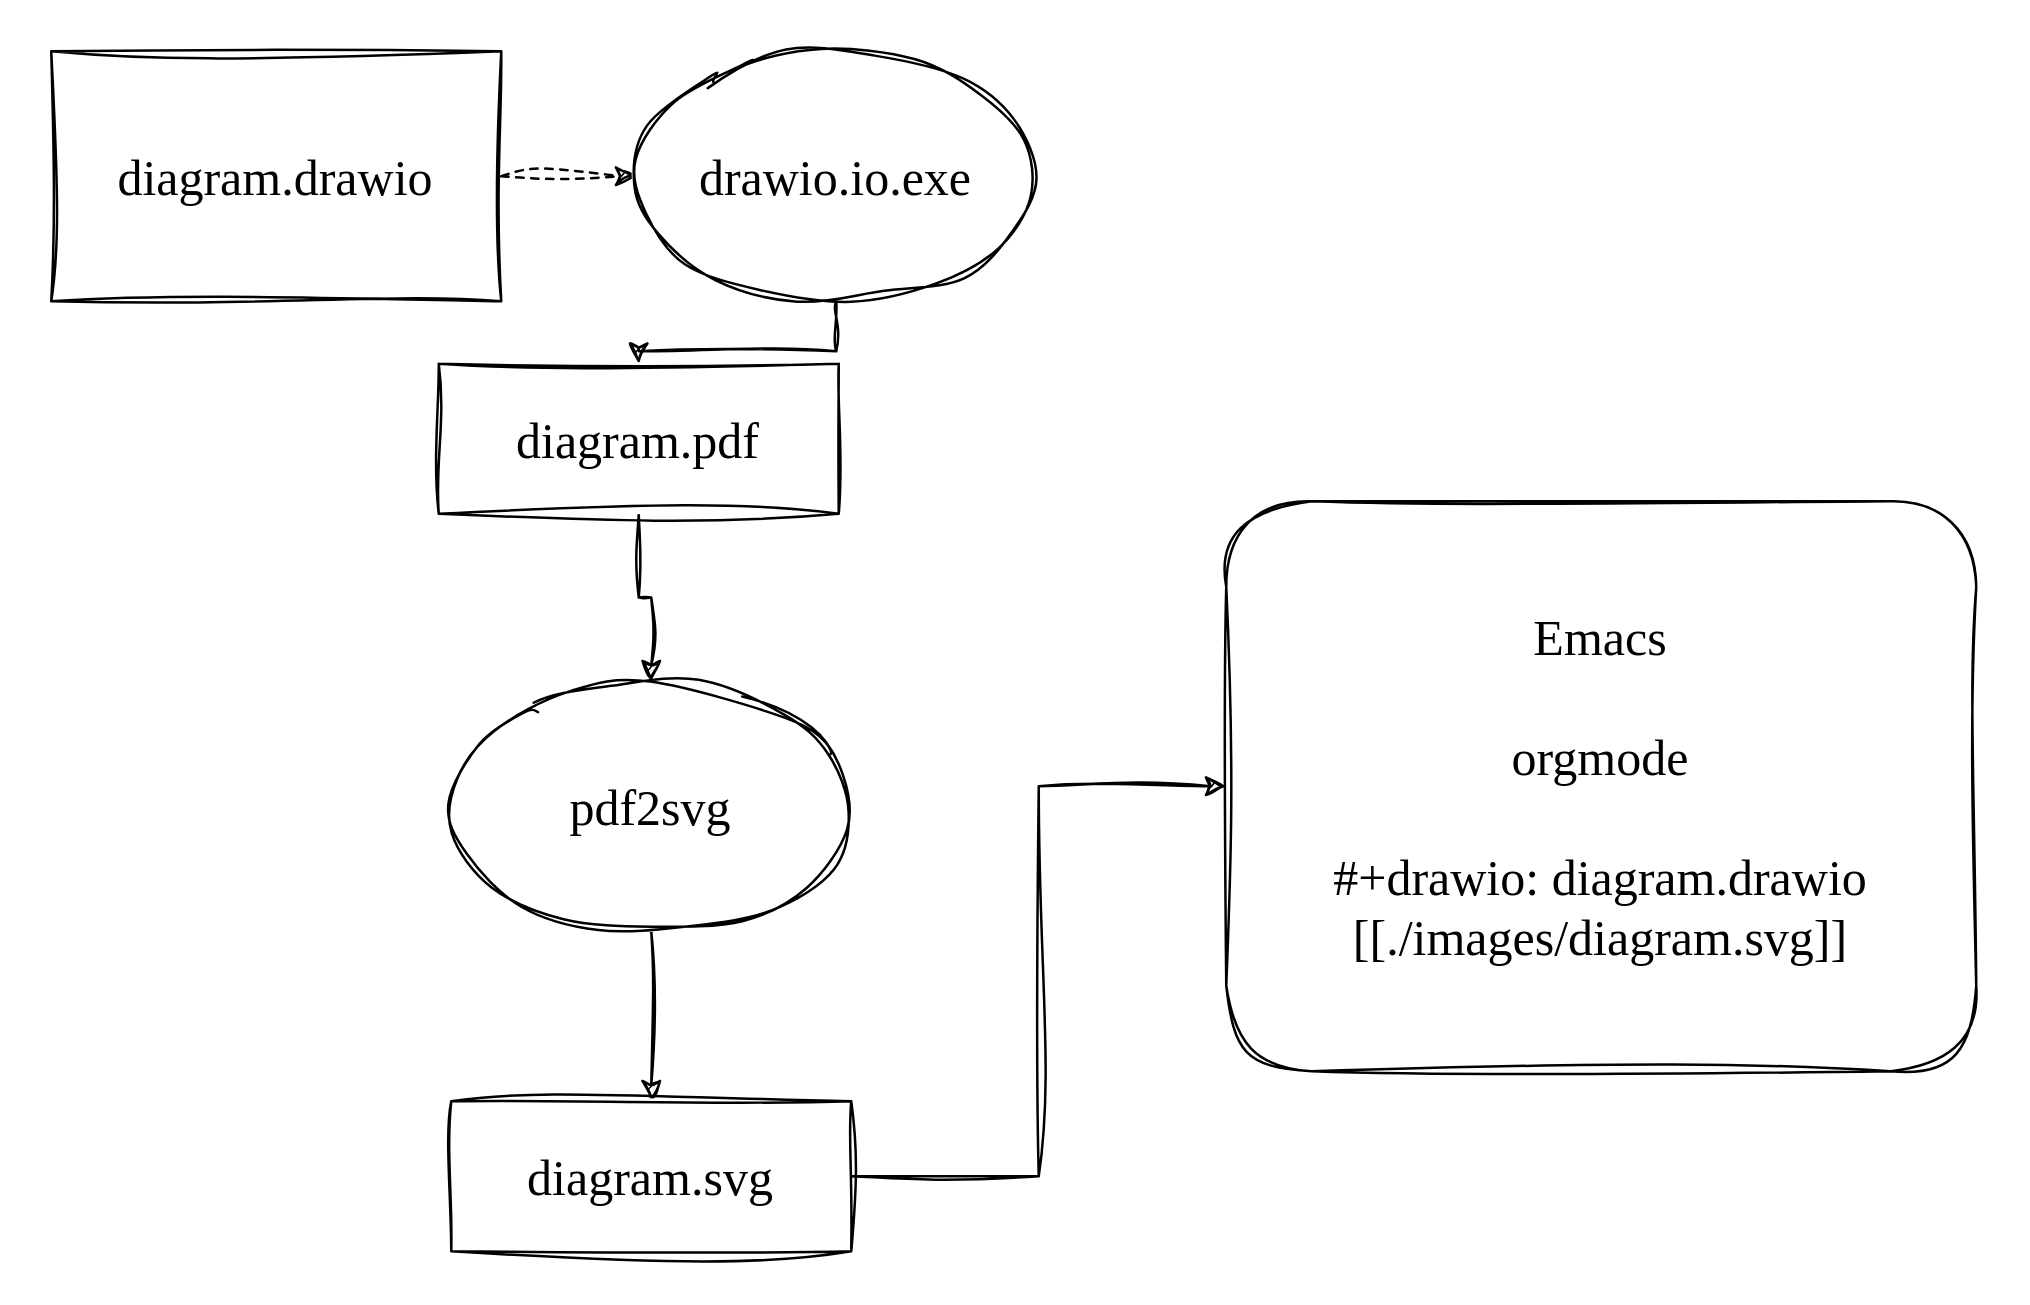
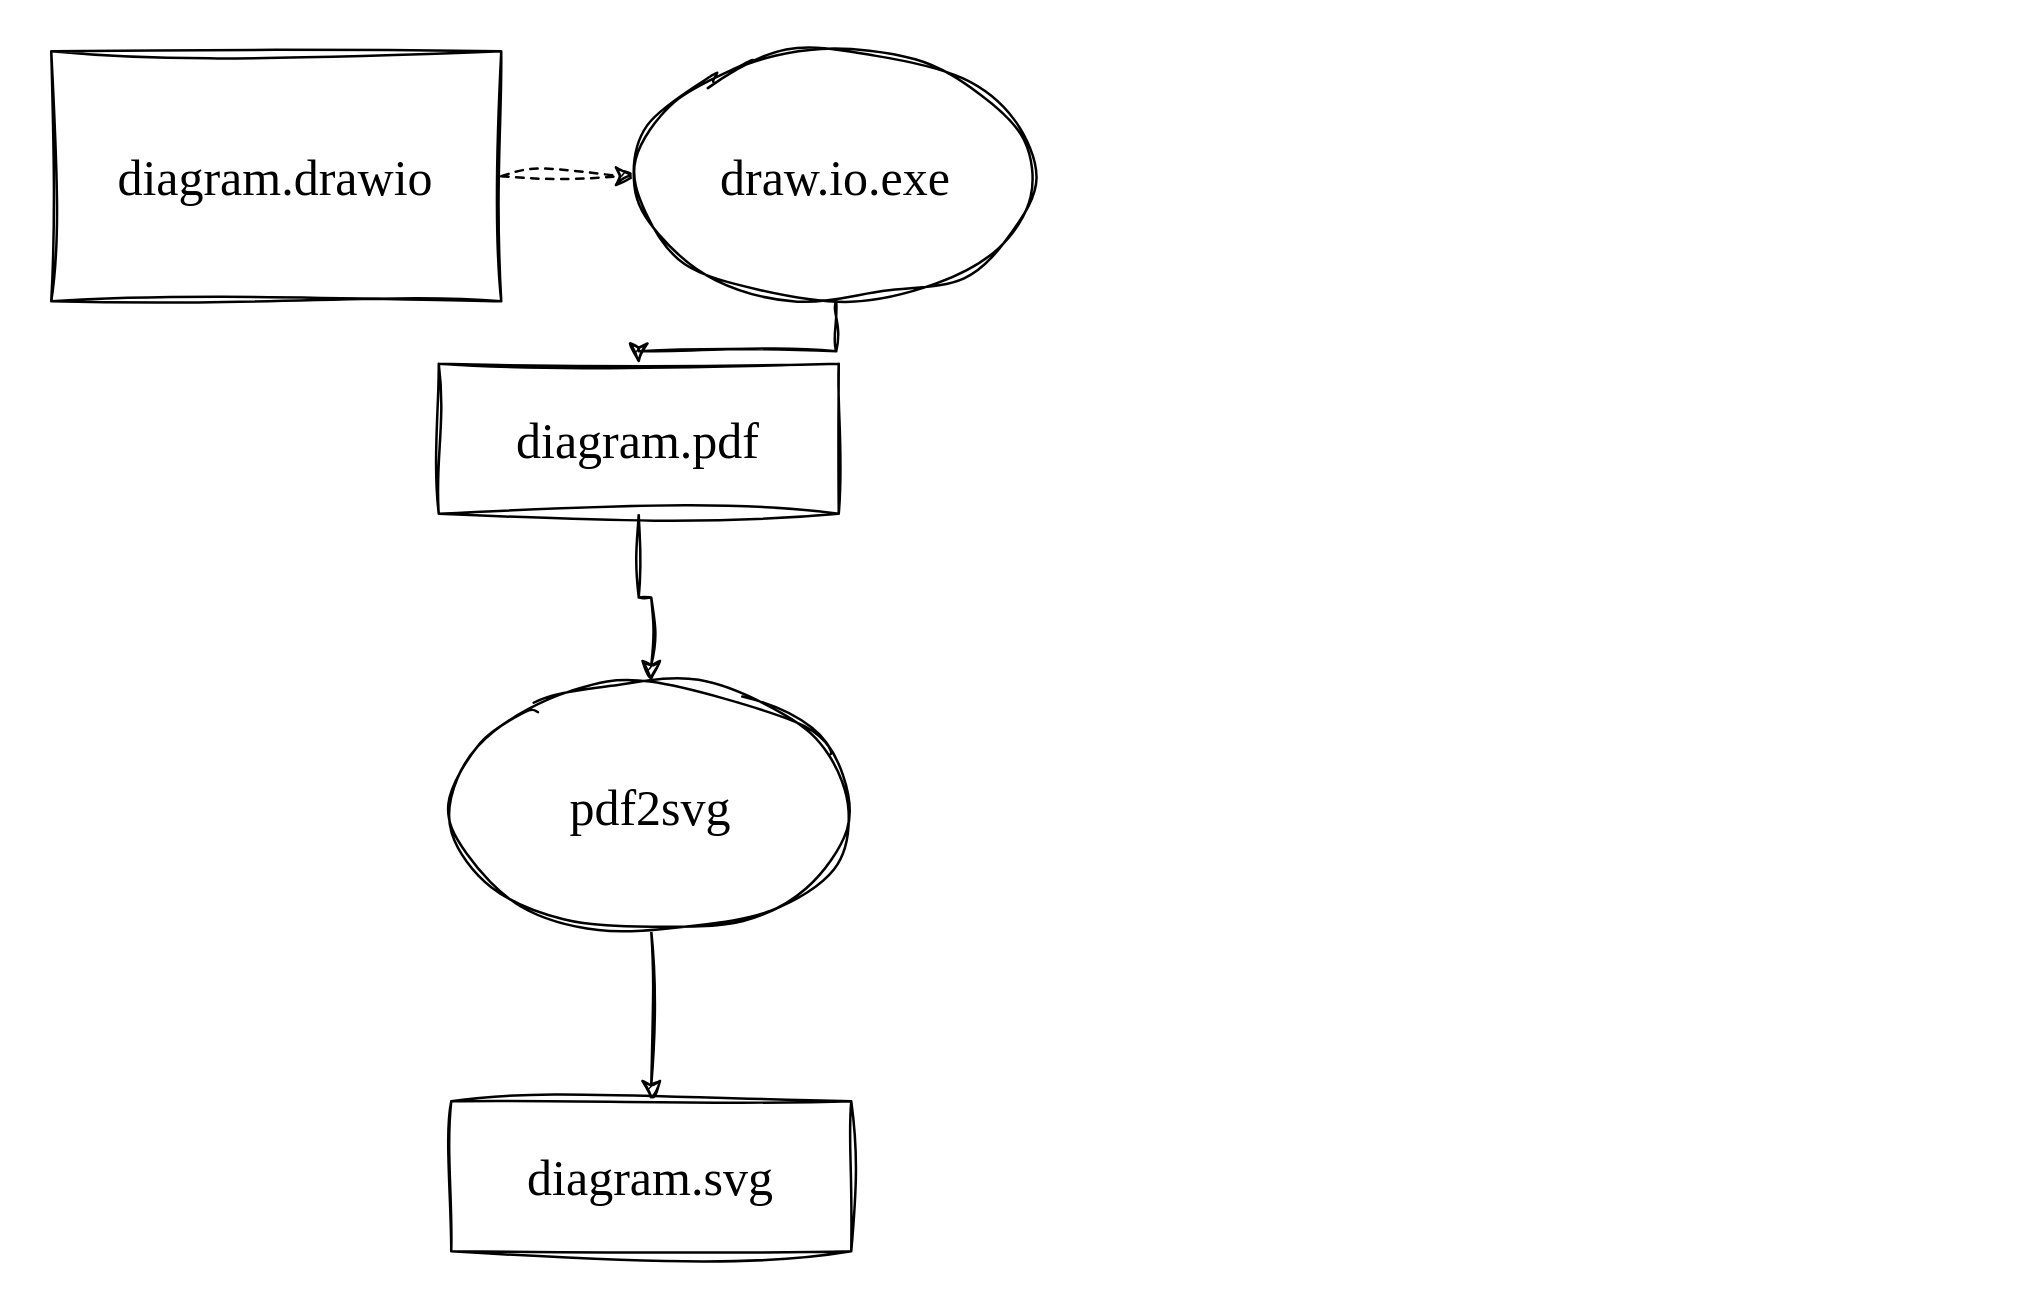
node "drawio.io.exe": label "drawio.io.exe" -> "draw.io.exe"
node "Emacs orgmode #+drawio: diagram.drawio [[./images/diagram.svg]]": removed
edge "diagram.svg" -> "Emacs orgmode #+drawio: diagram.drawio [[./images/diagram.svg]]": removed
